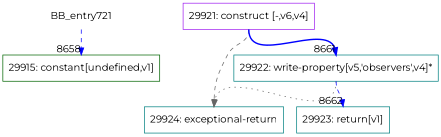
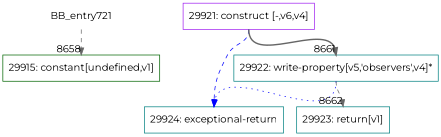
edge "BB_entry721" -> "29915: constant[undefined,v1]": color blue -> gray40
edge "29921: construct [-,v6,v4]" -> "29922: write-property[v5,'observers',v4]*": color blue -> gray40
edge "29921: construct [-,v6,v4]" -> "29924: exceptional-return": color gray40 -> blue
edge "29922: write-property[v5,'observers',v4]*" -> "29923: return[v1]": color blue -> gray40
edge "29922: write-property[v5,'observers',v4]*" -> "29924: exceptional-return": color gray40 -> blue
